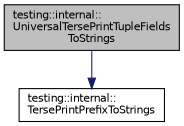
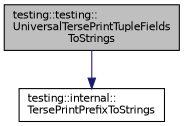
node "testing::internal:: UniversalTersePrintTupleFields ToStrings": label "testing::internal:: UniversalTersePrintTupleFields ToStrings" -> "testing::testing:: UniversalTersePrintTupleFields ToStrings"
